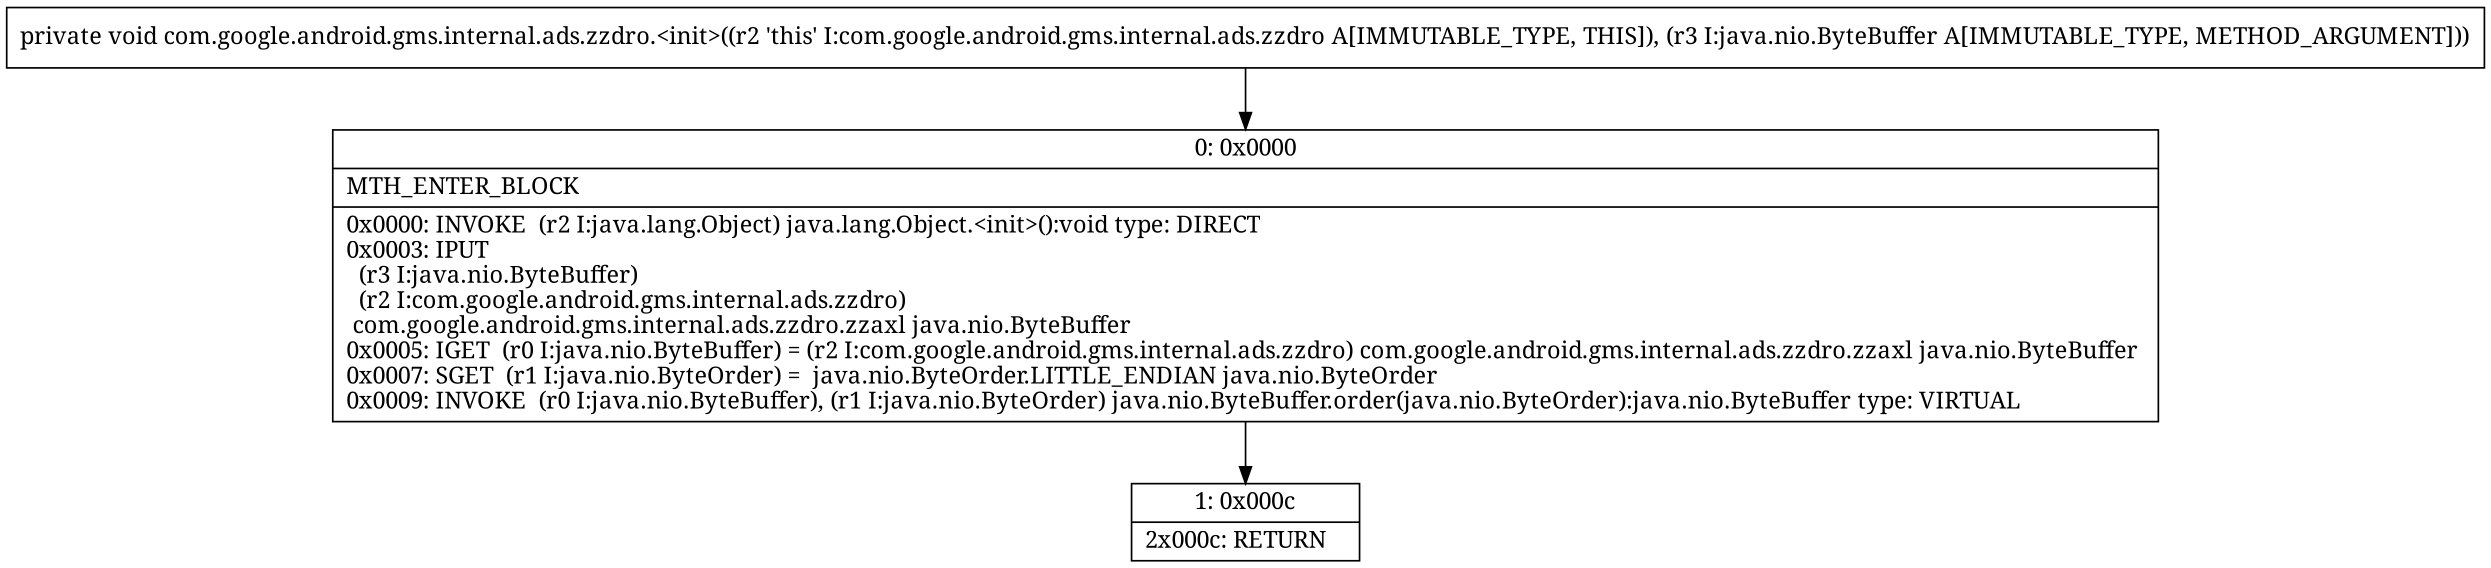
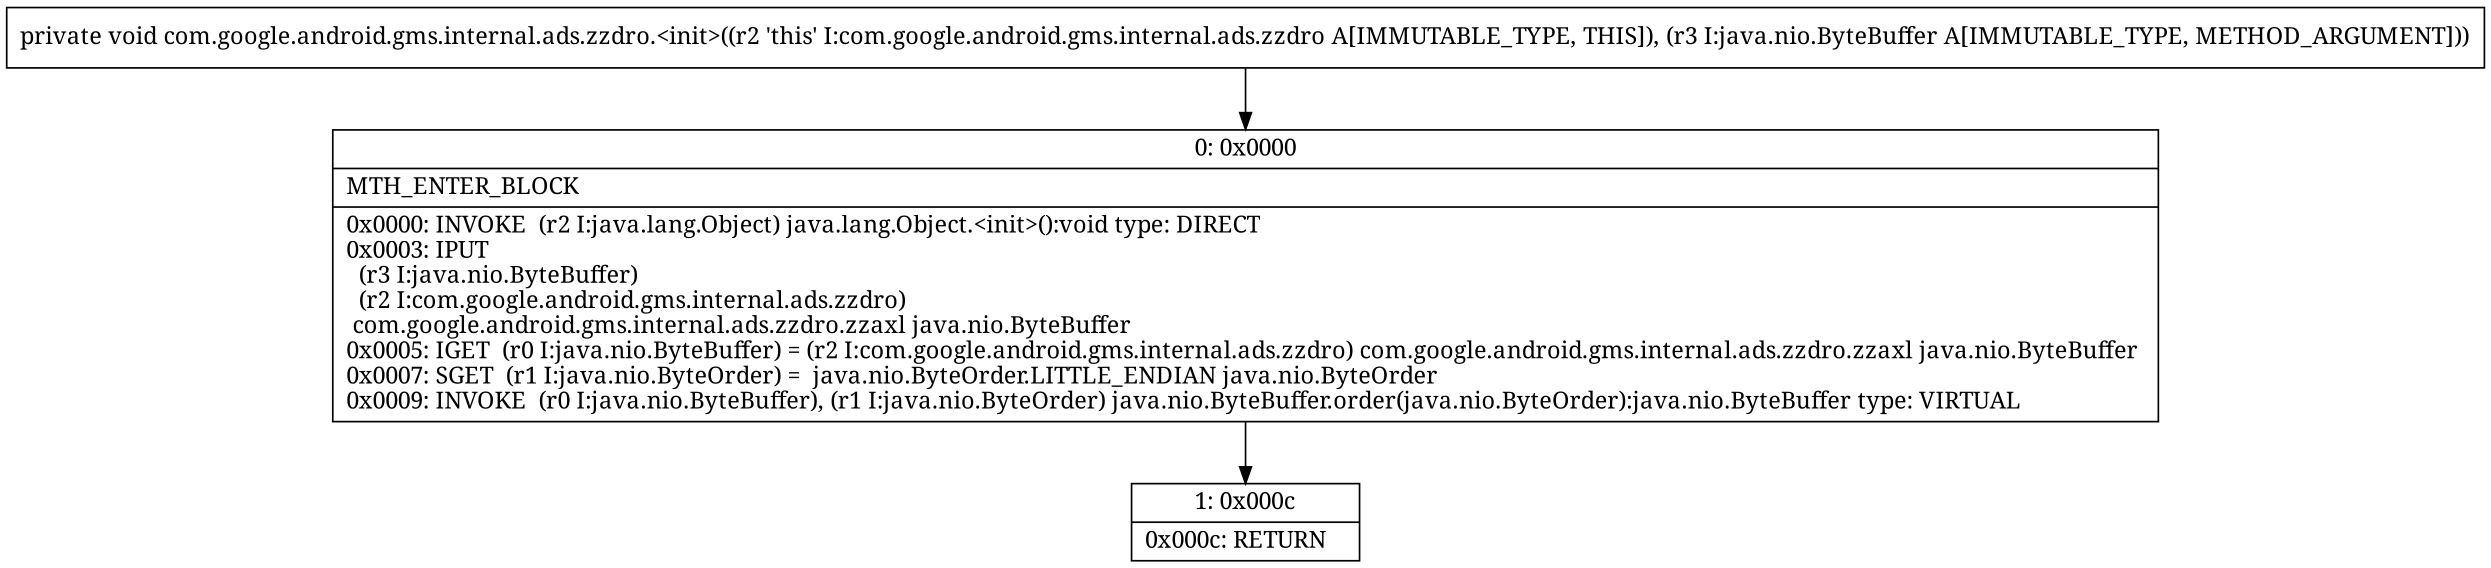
node "1: 0x000c": text "2x000c: RETURN" -> "0x000c: RETURN"
